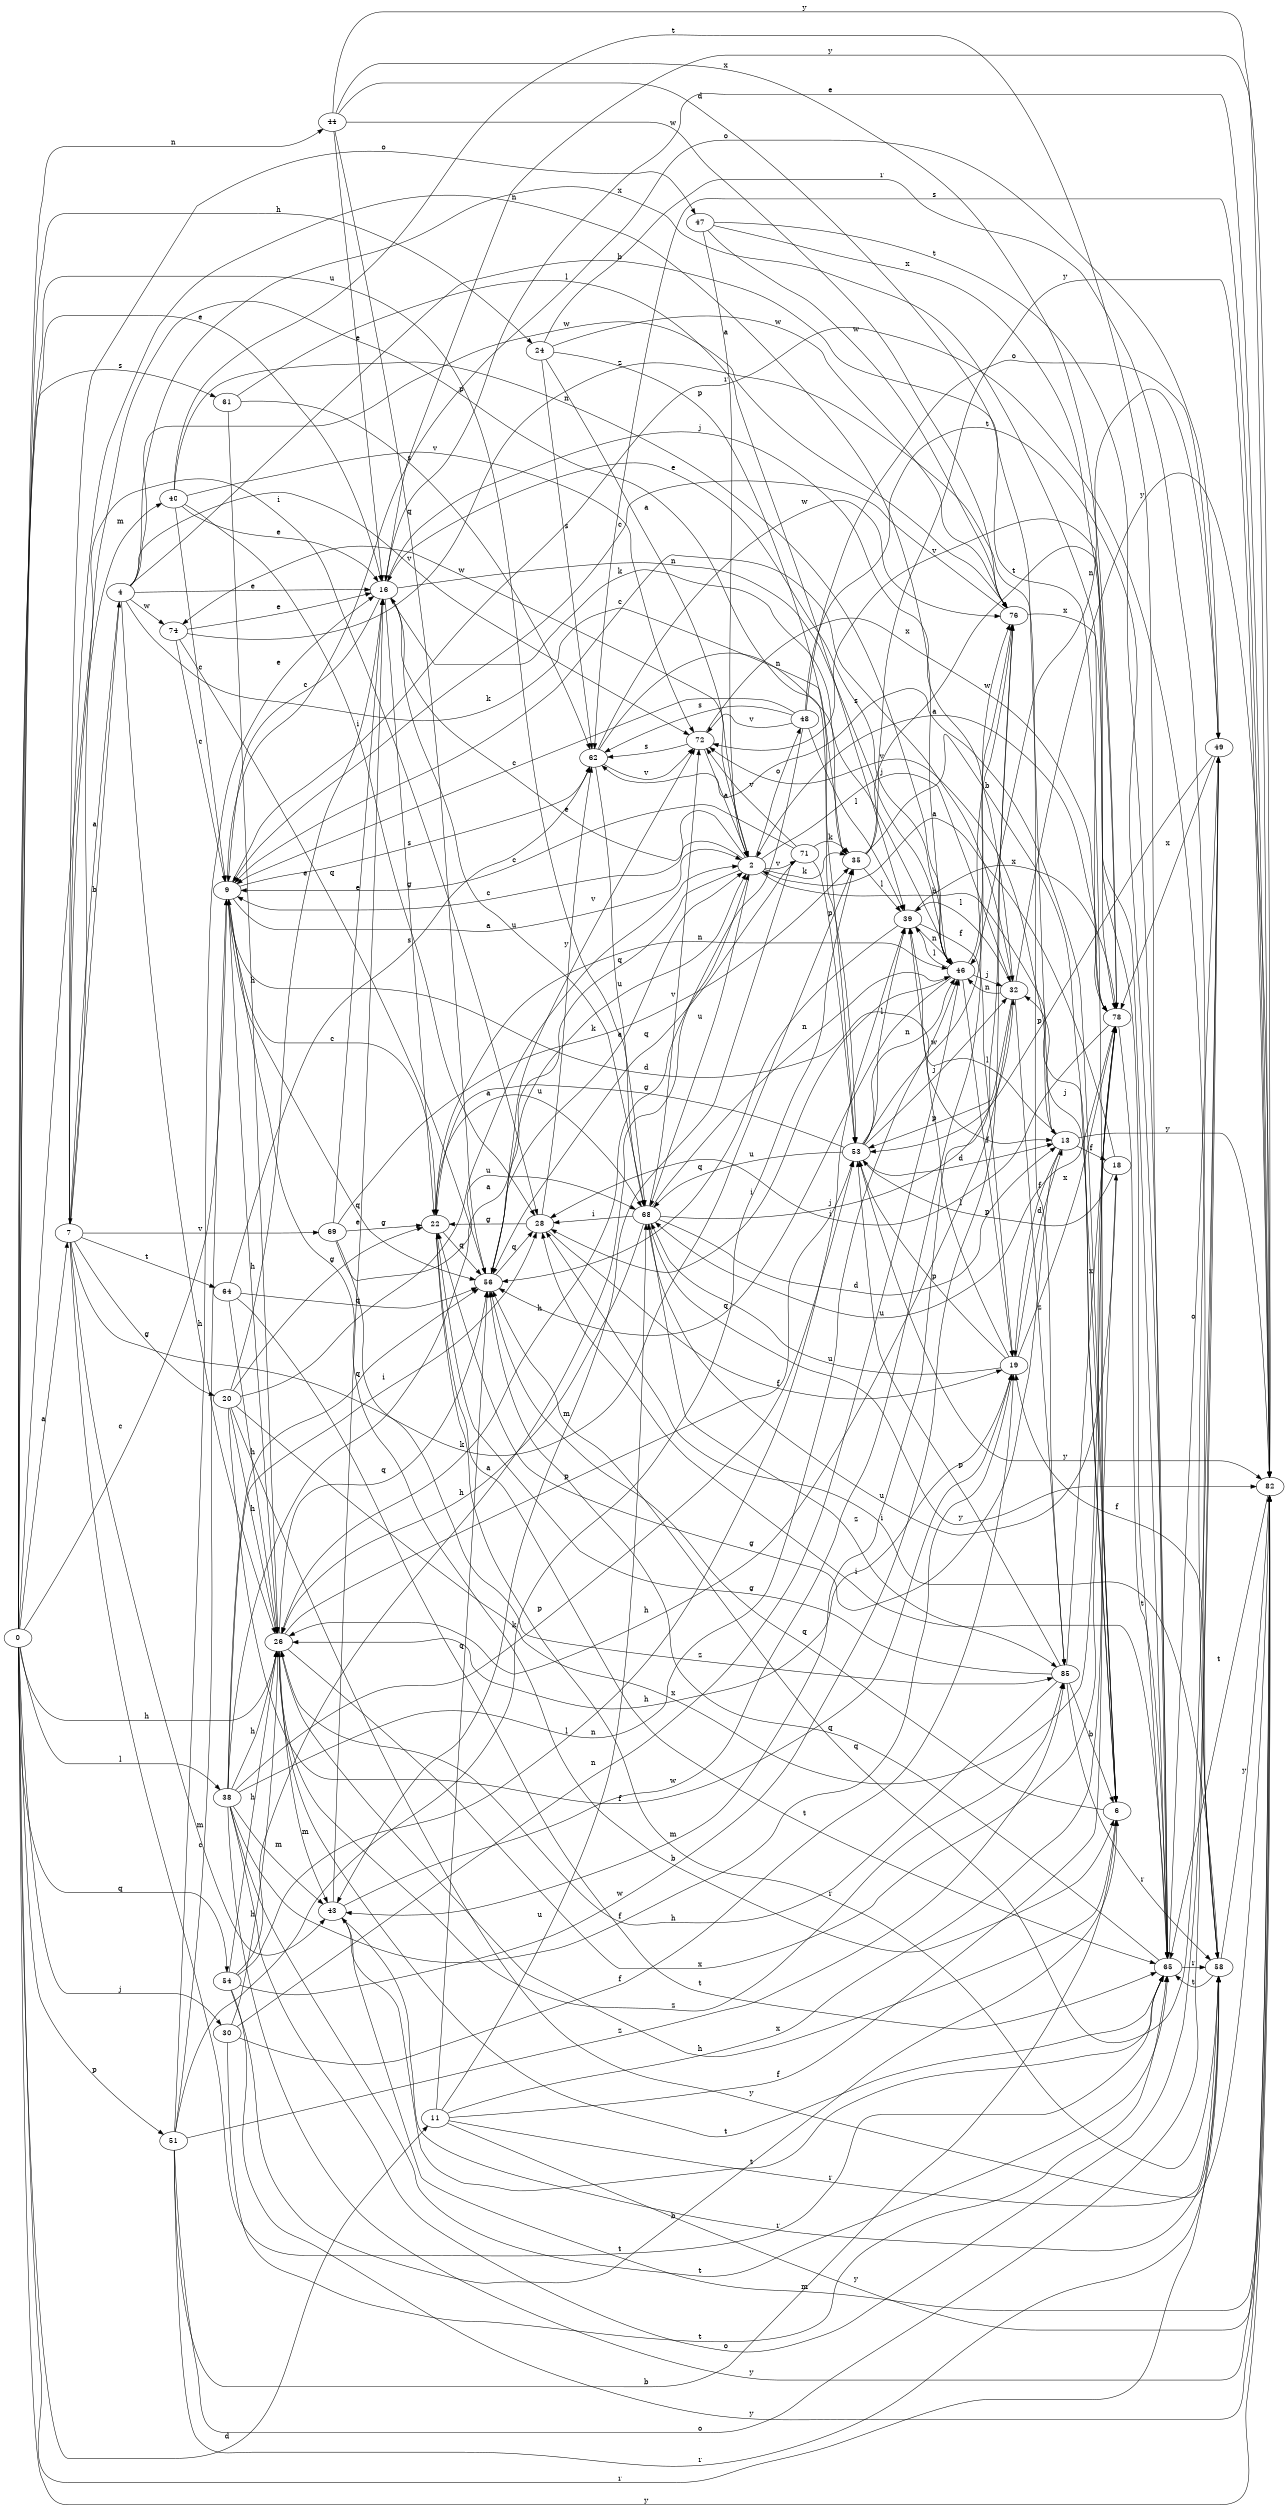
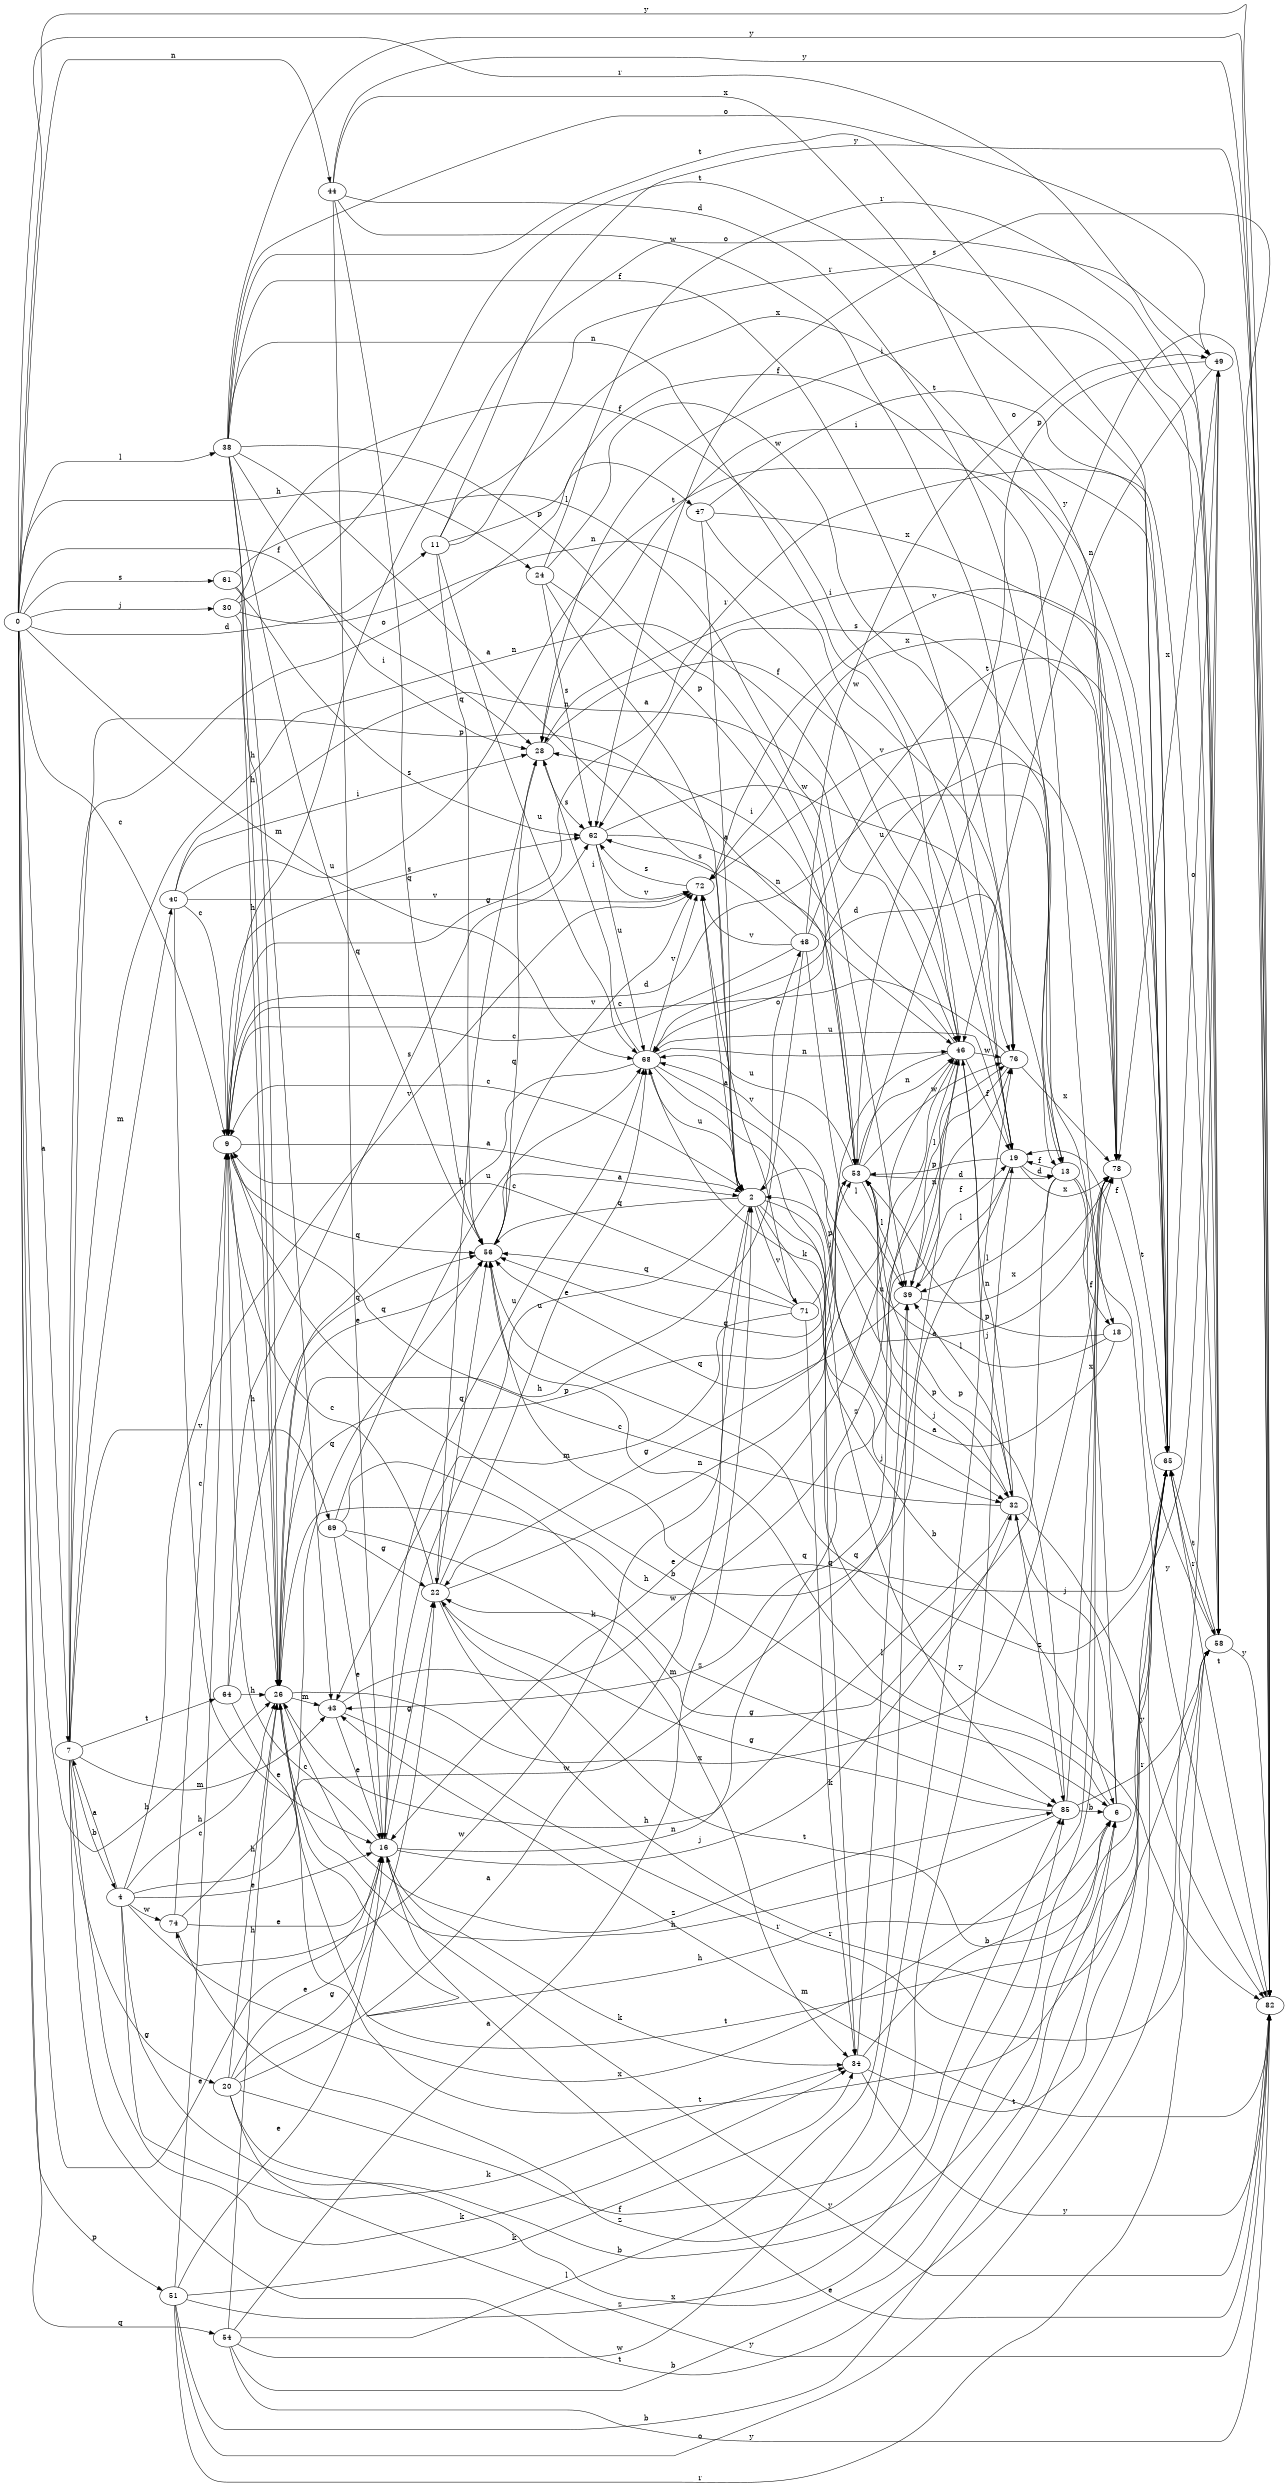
edge "0" -> "28": label "i" -> "f"
node "35": label "35" -> "34"
edge "28" -> "62": label "y" -> "s"
edge "43" -> "65": removed, label "t"
